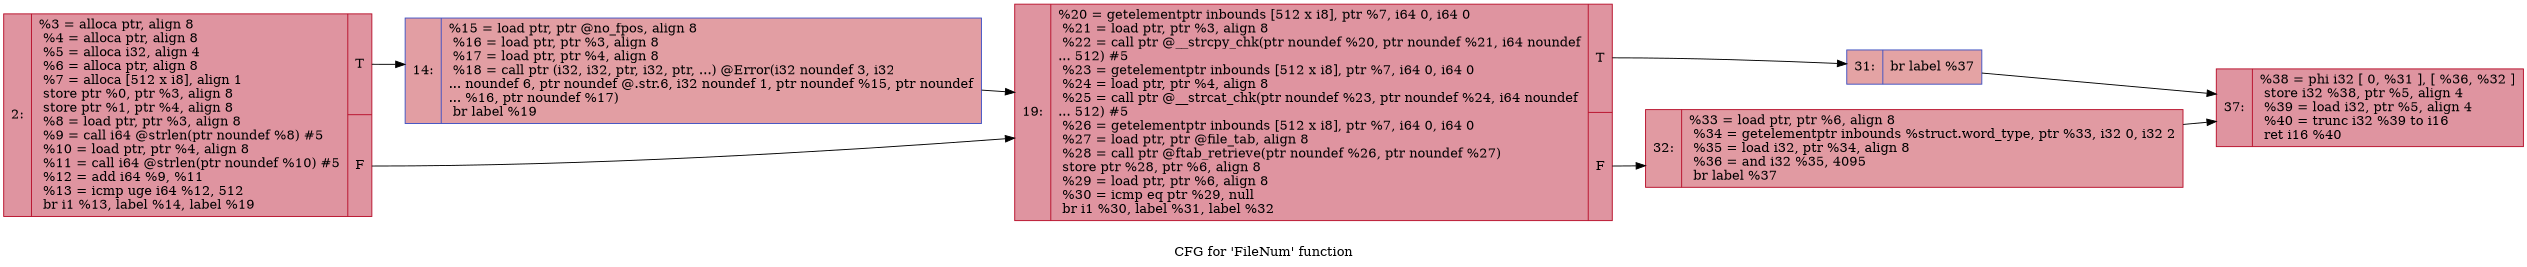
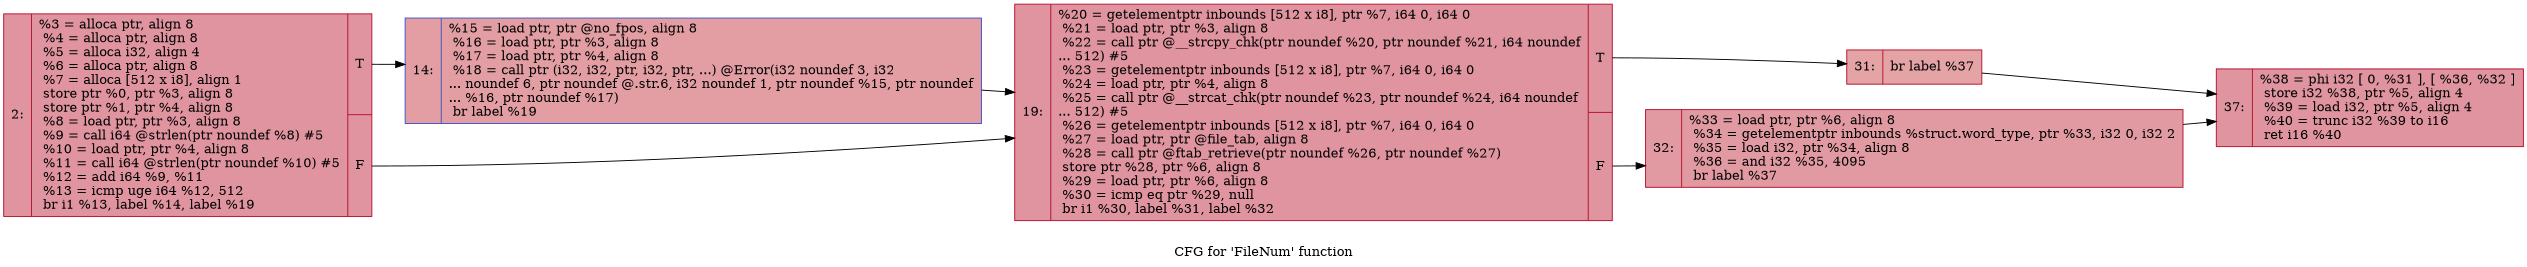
node "31:": color #3d50c3ff -> #b70d28ff
